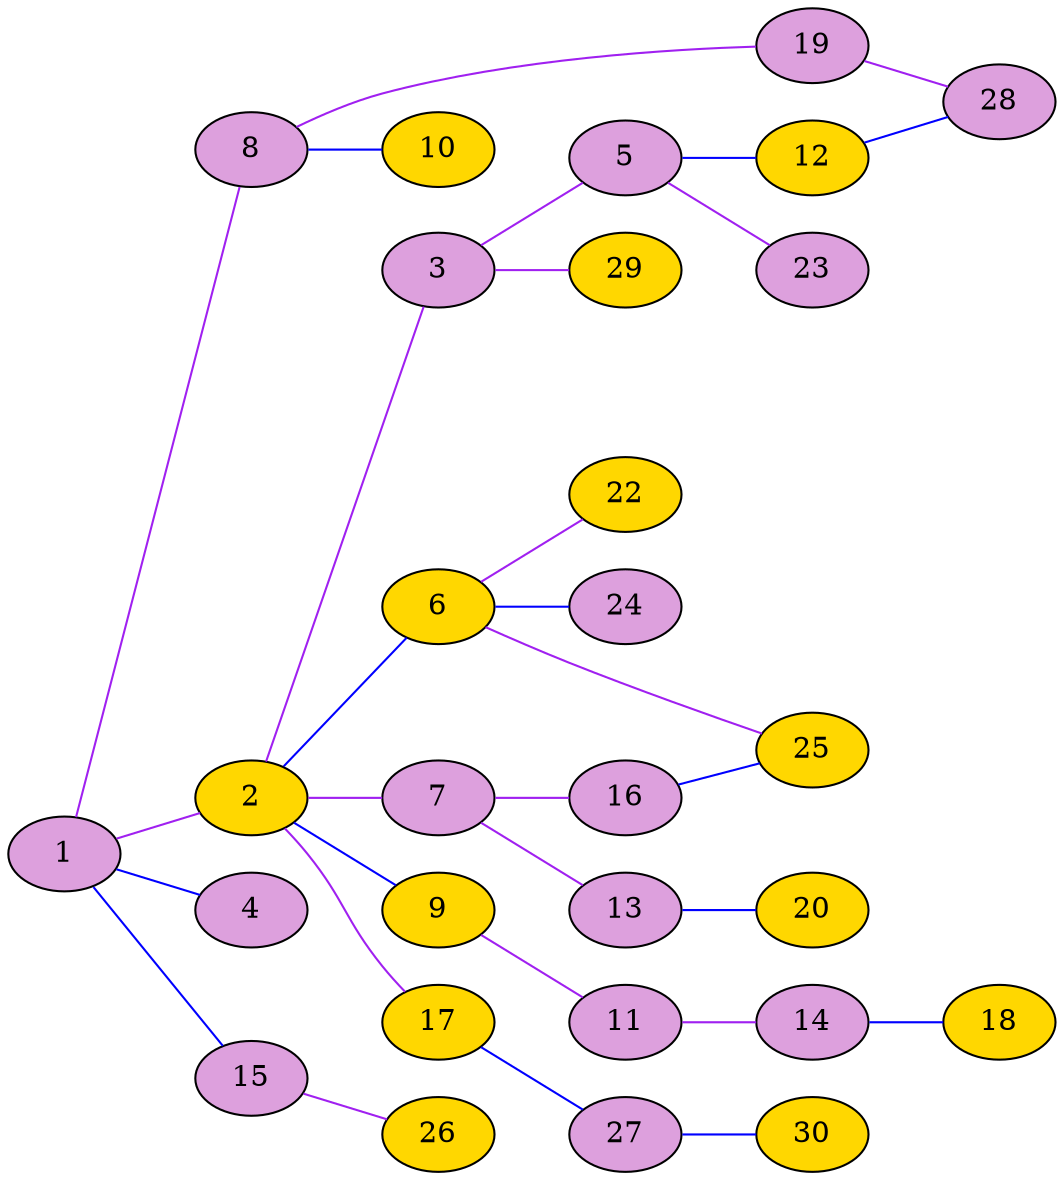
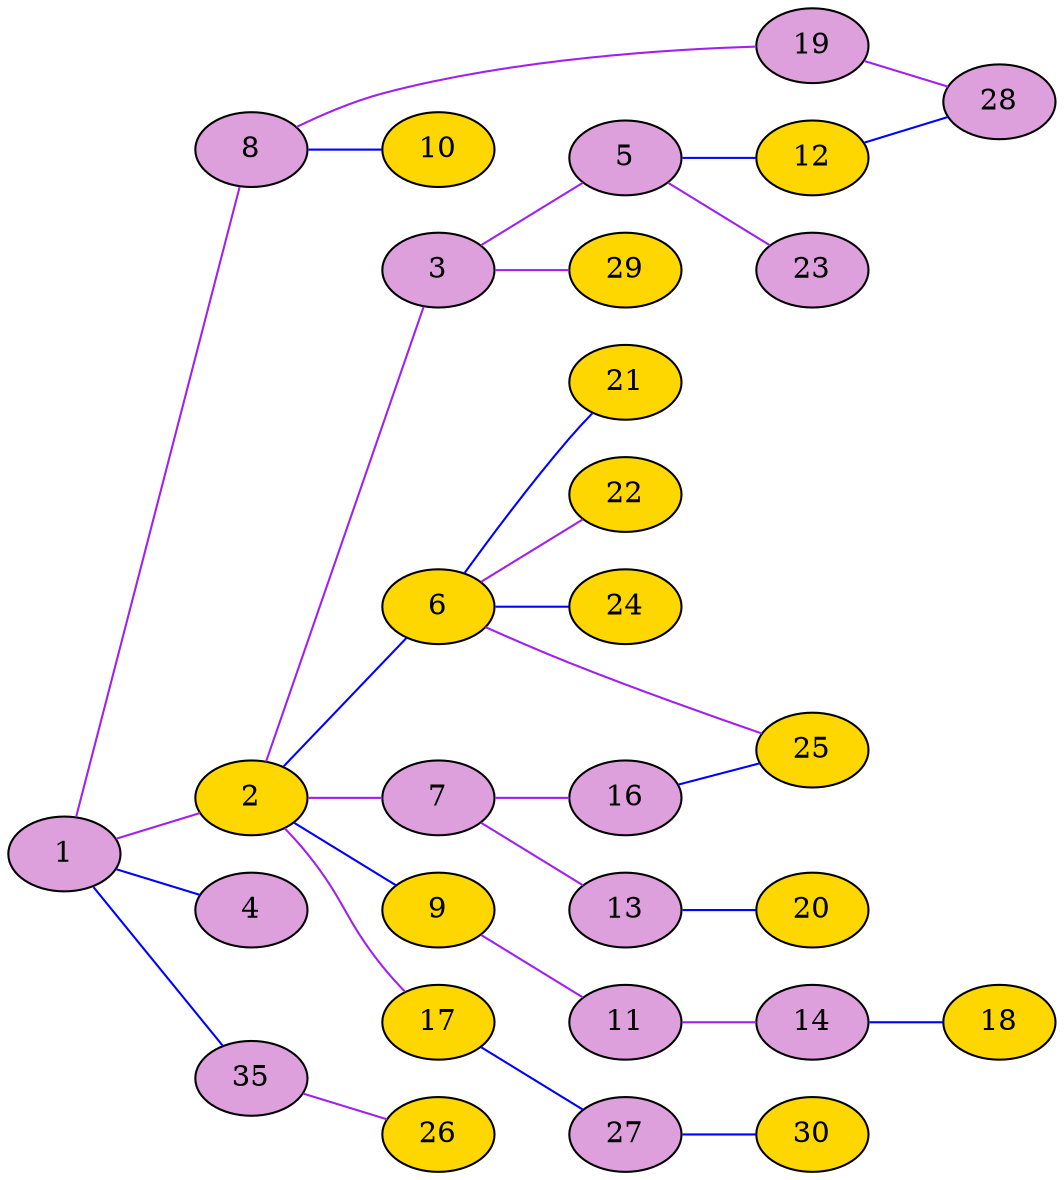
node "21": added
node "24": fillcolor plum -> gold
node "15": label "15" -> "35"
